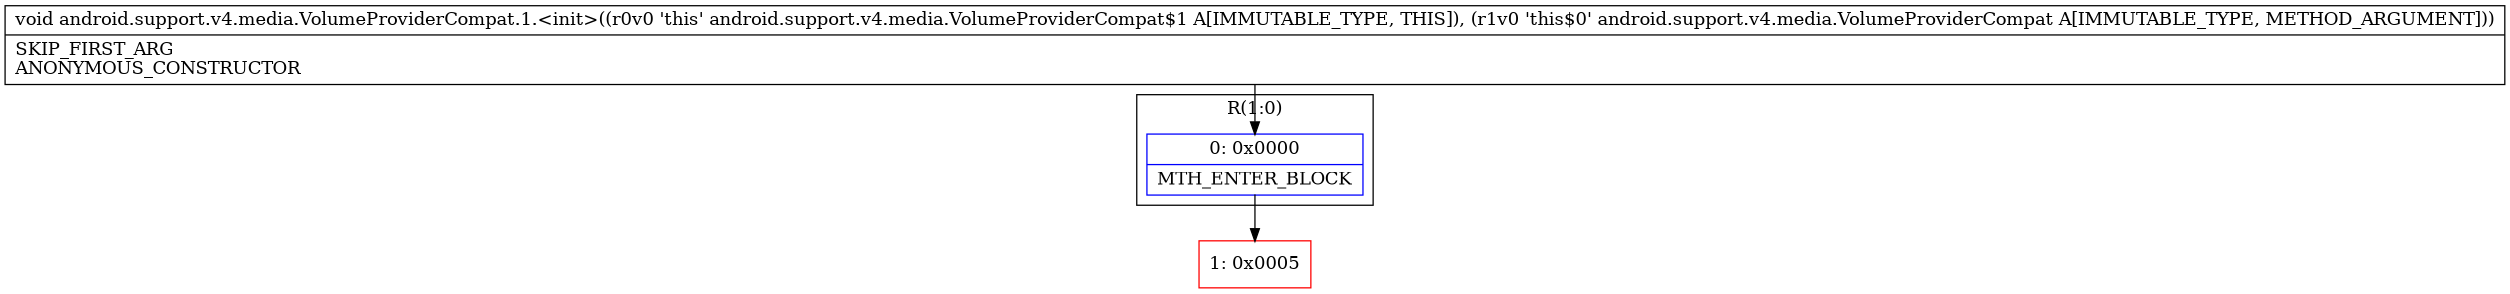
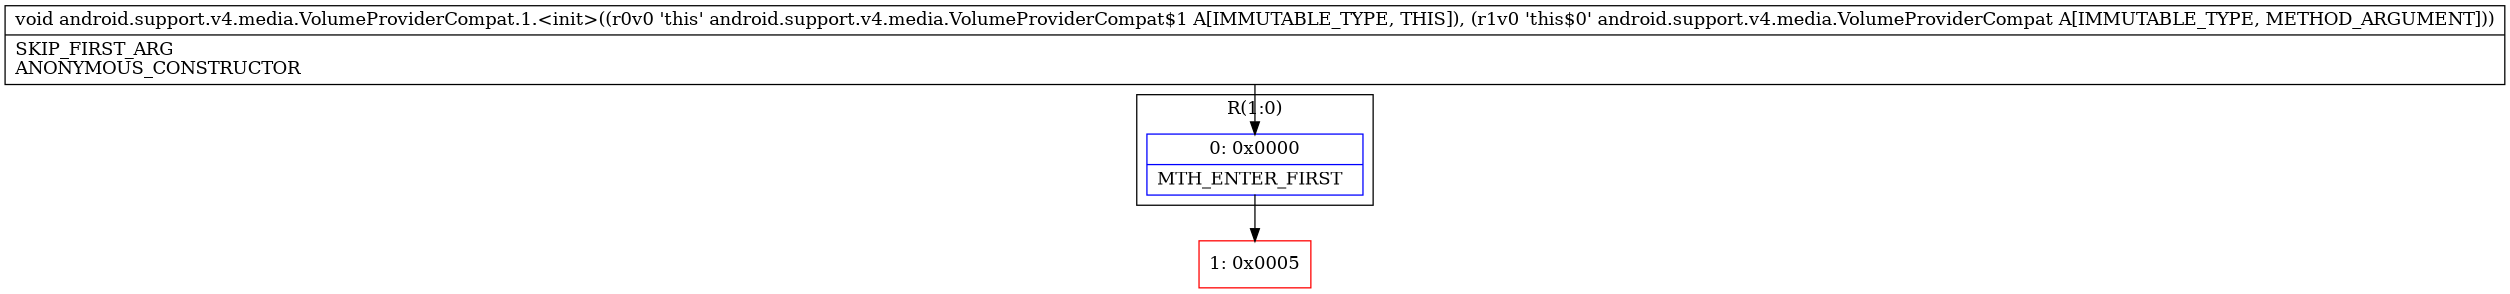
node "0: 0x0000": text "MTH_ENTER_BLOCK" -> "MTH_ENTER_FIRST"
